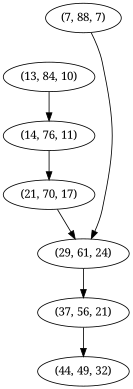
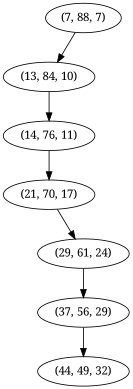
edge "(7, 88, 7)" -> "(29, 61, 24)": now "(7, 88, 7)" -> "(13, 84, 10)"
node "(37, 56, 21)": label "(37, 56, 21)" -> "(37, 56, 29)"
